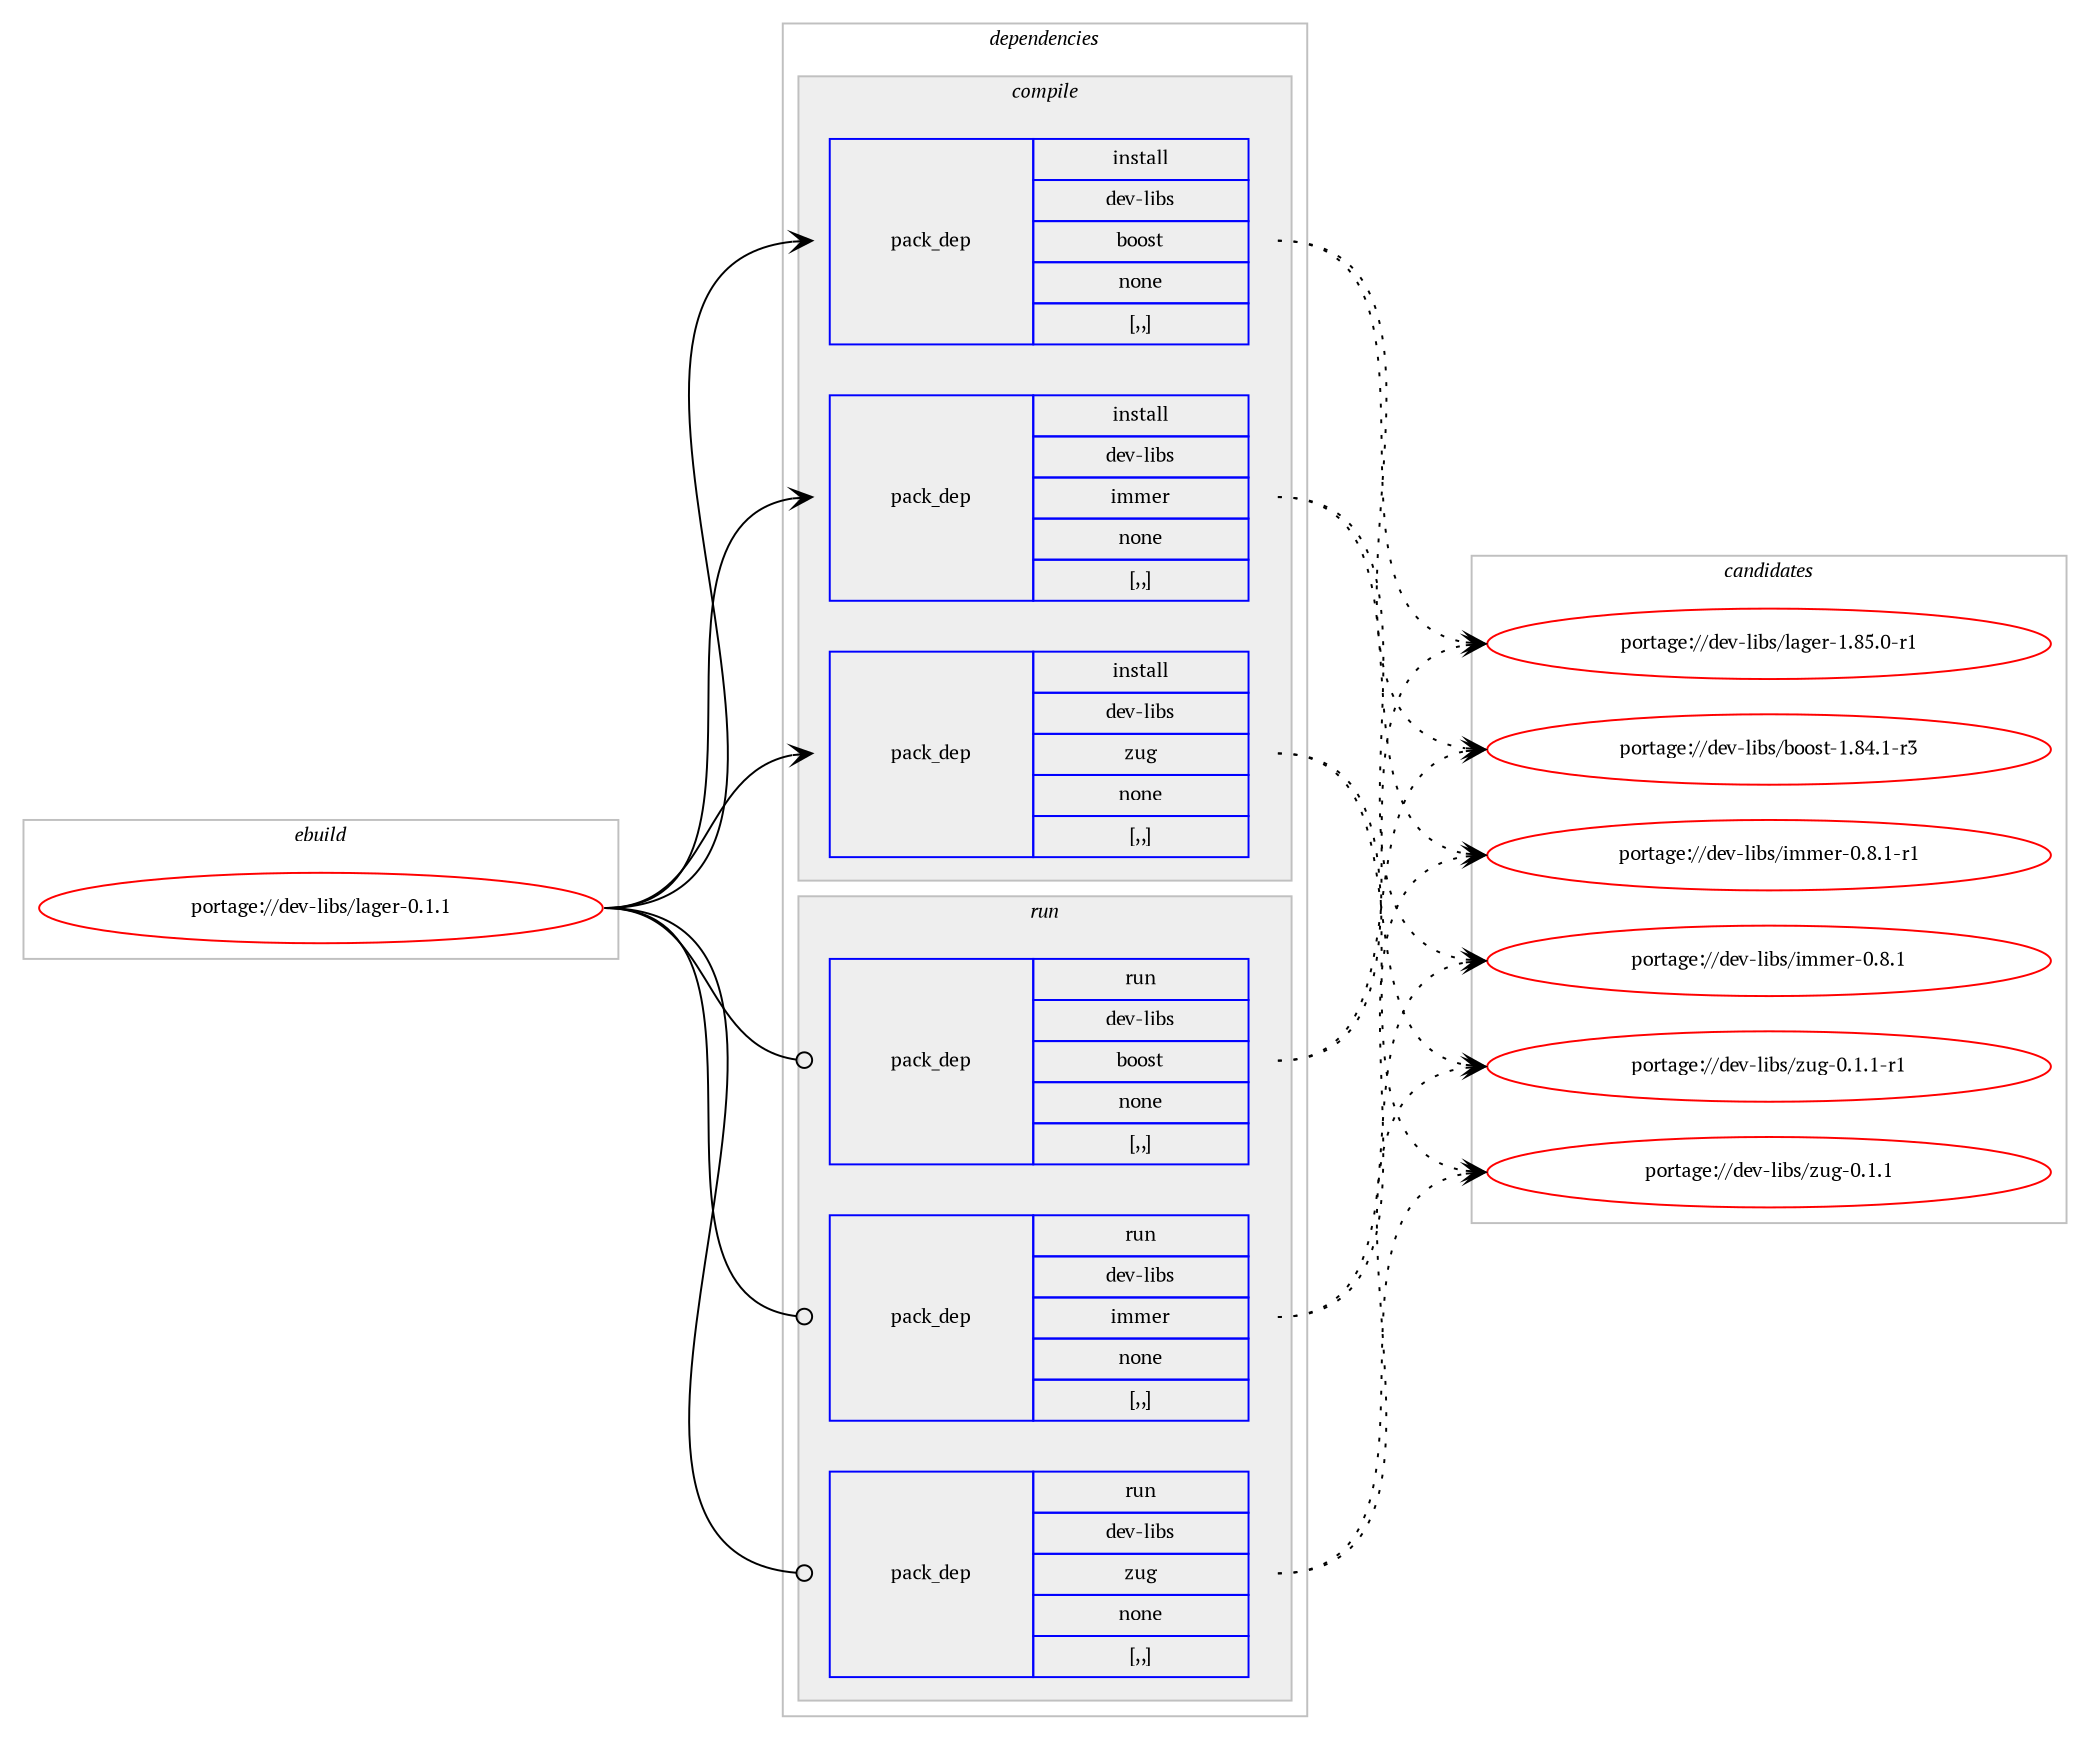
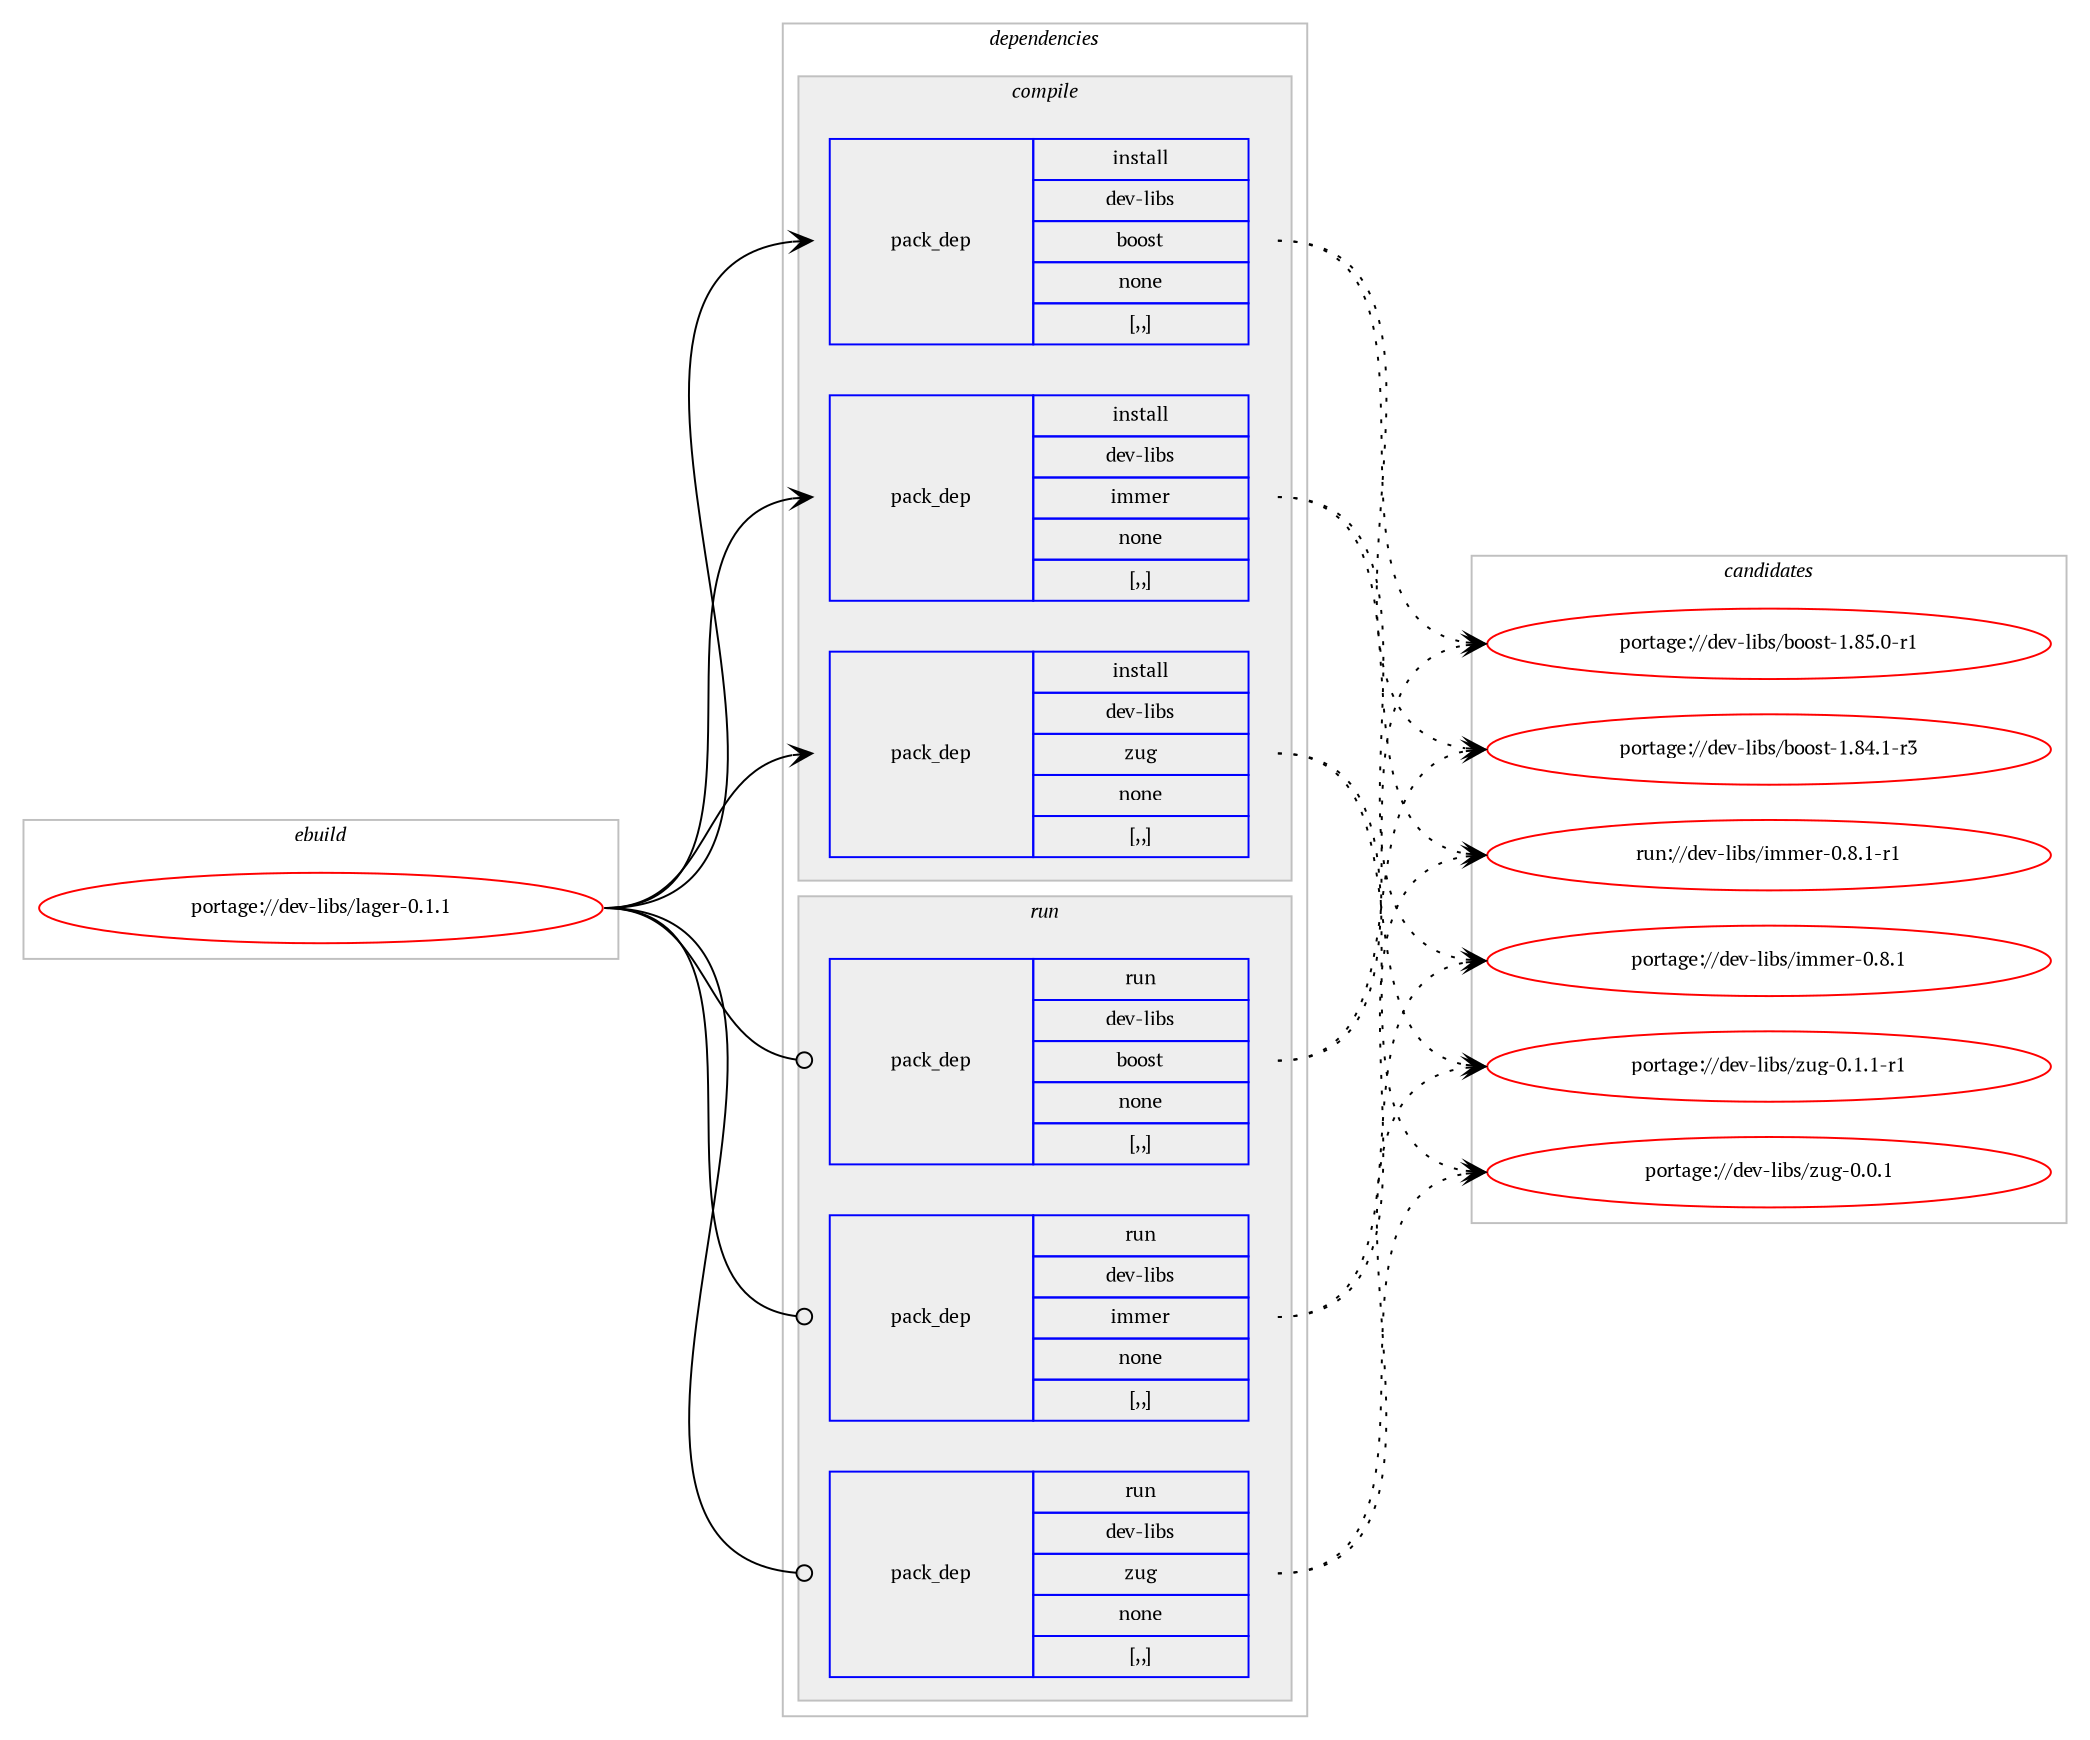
node "portage://dev-libs/lager-1.85.0-r1": label "portage://dev-libs/lager-1.85.0-r1" -> "portage://dev-libs/boost-1.85.0-r1"
node "portage://dev-libs/immer-0.8.1-r1": label "portage://dev-libs/immer-0.8.1-r1" -> "run://dev-libs/immer-0.8.1-r1"
node "portage://dev-libs/zug-0.1.1": label "portage://dev-libs/zug-0.1.1" -> "portage://dev-libs/zug-0.0.1"
